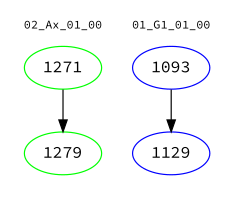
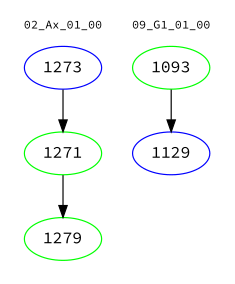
cluster "01_G1_01_00": label "01_G1_01_00" -> "09_G1_01_00"
node "1273": added
node "1093": color blue -> green
